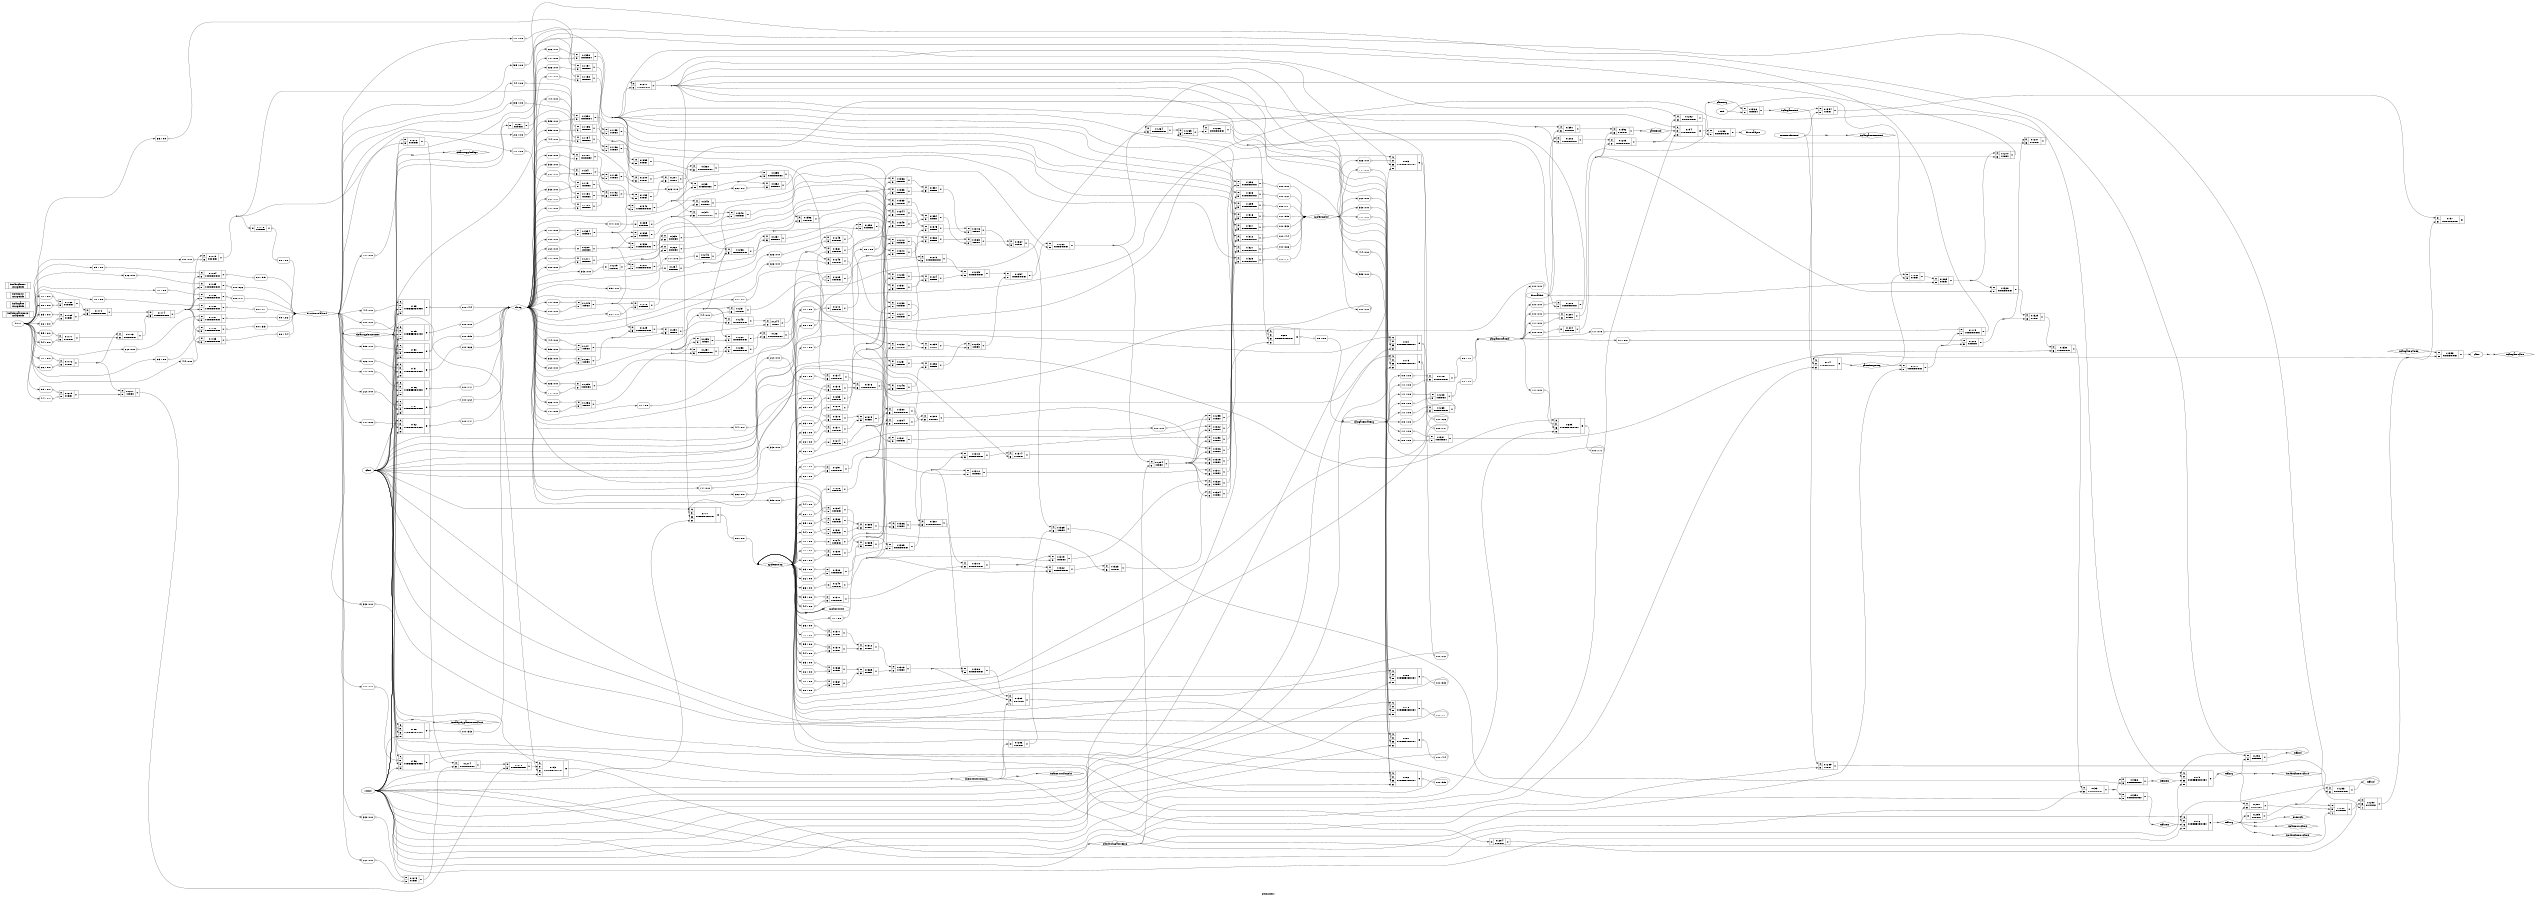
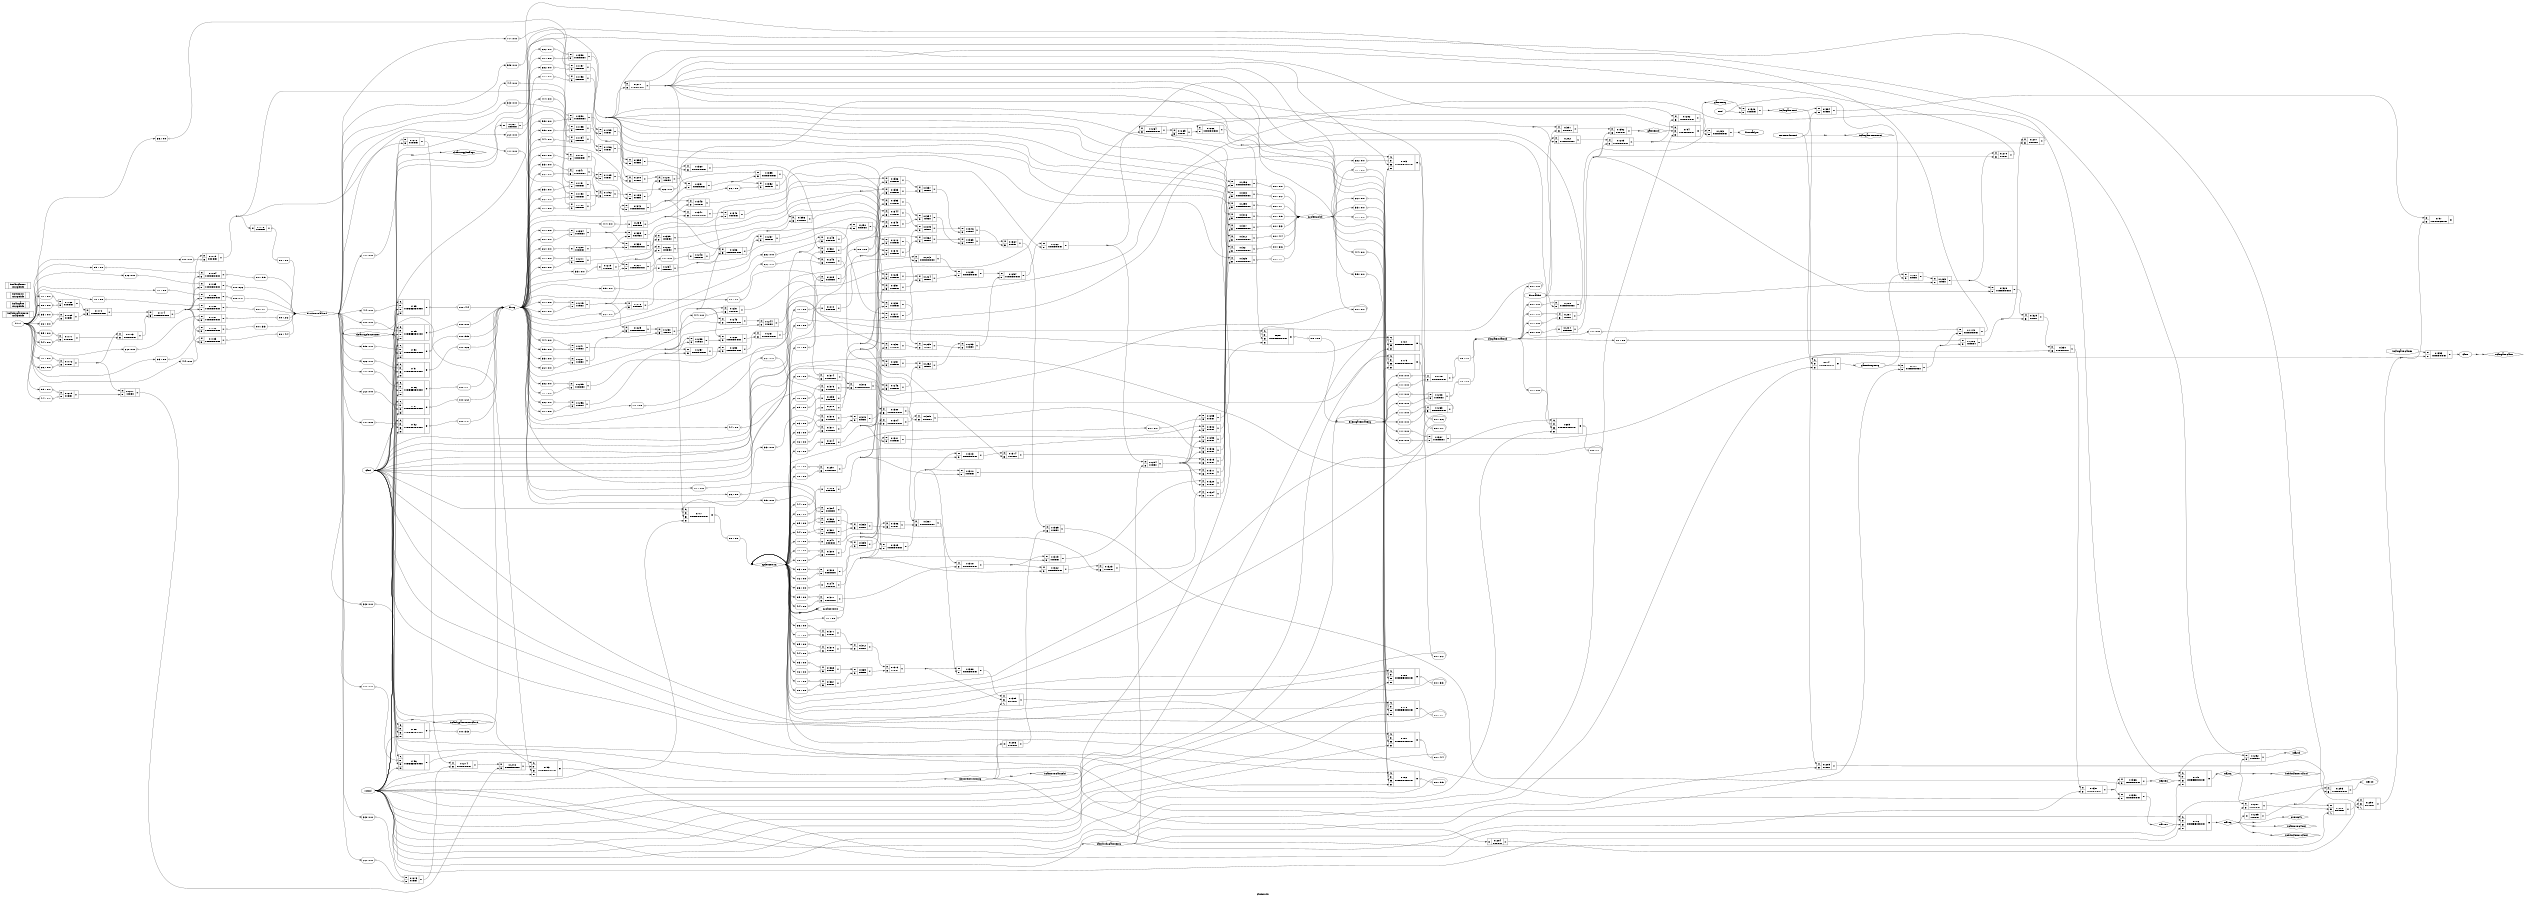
node "clk_en_q": label "clk_en_q" -> "gate_en_q"
node "i_clk_gate.clk_en": shape diamond -> octagon
node "gate_is_open_q": shape diamond -> octagon
node "clk_gate_state_q": label "clk_gate_state_q" -> "even_gate_state_q"
node "i_ready_bypass_mux.clk1_i": label "i_ready_bypass_mux.clk1_i" -> "i_clk_bypass_mux.clk1_i"
